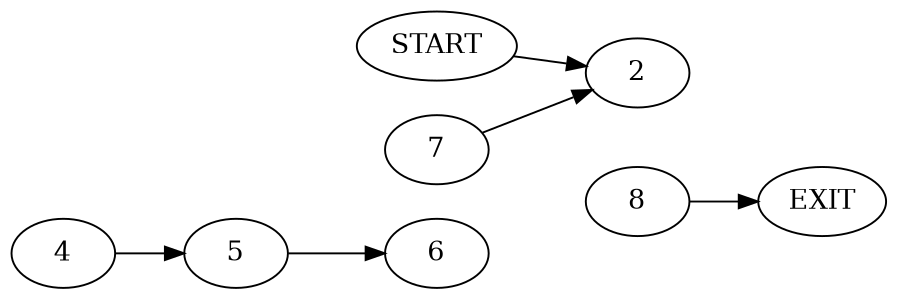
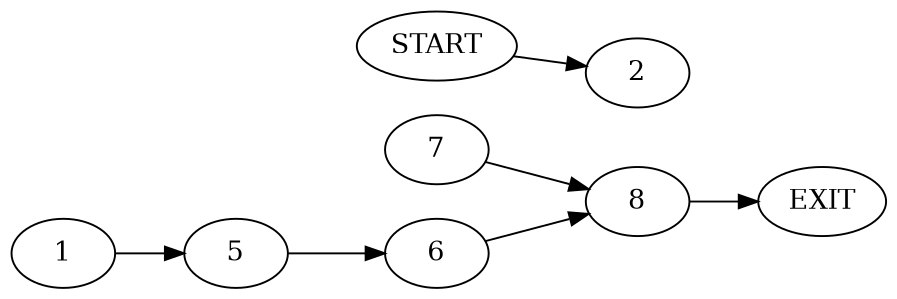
edge "7" -> "2": now "7" -> "8"
edge "6" -> "8": added
node "4": label "4" -> "1"
